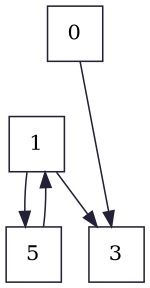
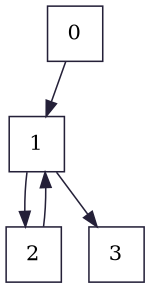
edge "0" -> "3": now "0" -> "1"
node "5": label "5" -> "2"
